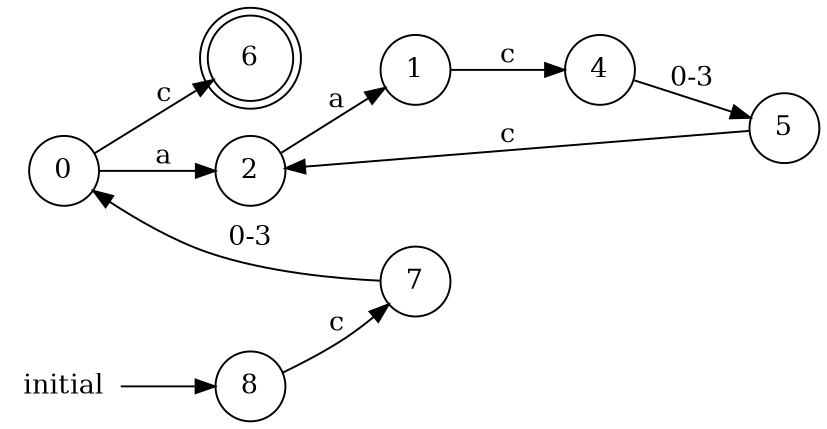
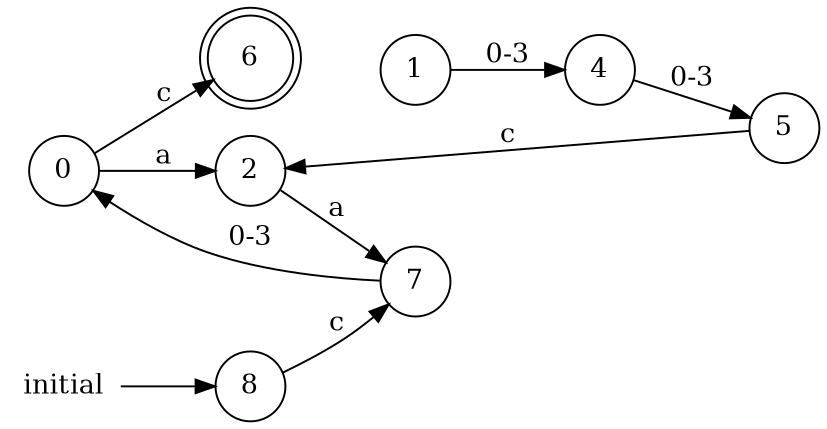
edge "1" -> "4": label "c" -> "0-3"
edge "2" -> "1": now "2" -> "7"
